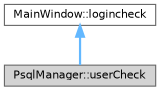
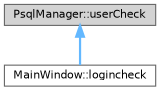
edge "PsqlManager::userCheck" -> "MainWindow::logincheck": reversed
